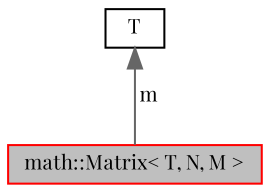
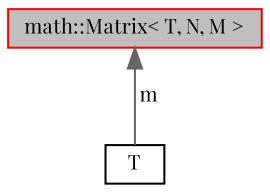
edge "math::Matrix< T, N, M >" -> "T": reversed
